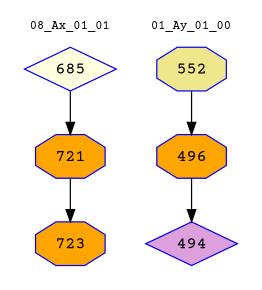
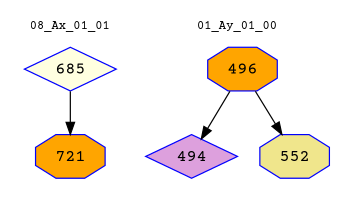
edge "552" -> "496": reversed
node "723": removed
